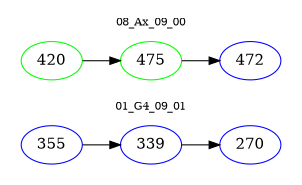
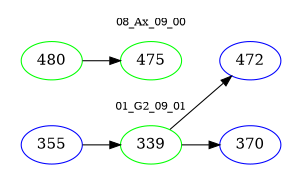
node "420": label "420" -> "480"
edge "475" -> "472": now "339" -> "472"
cluster "01_G4_09_01": label "01_G4_09_01" -> "01_G2_09_01"
node "339": color blue -> green
node "270": label "270" -> "370"
